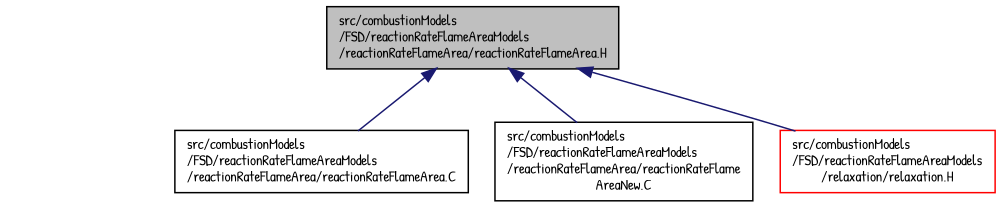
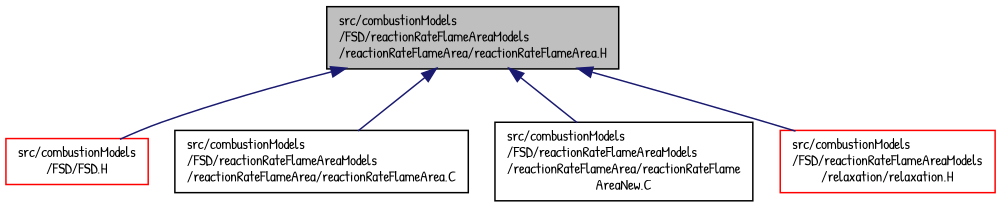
node "src/combustionModels /FSD/FSD.H": added
